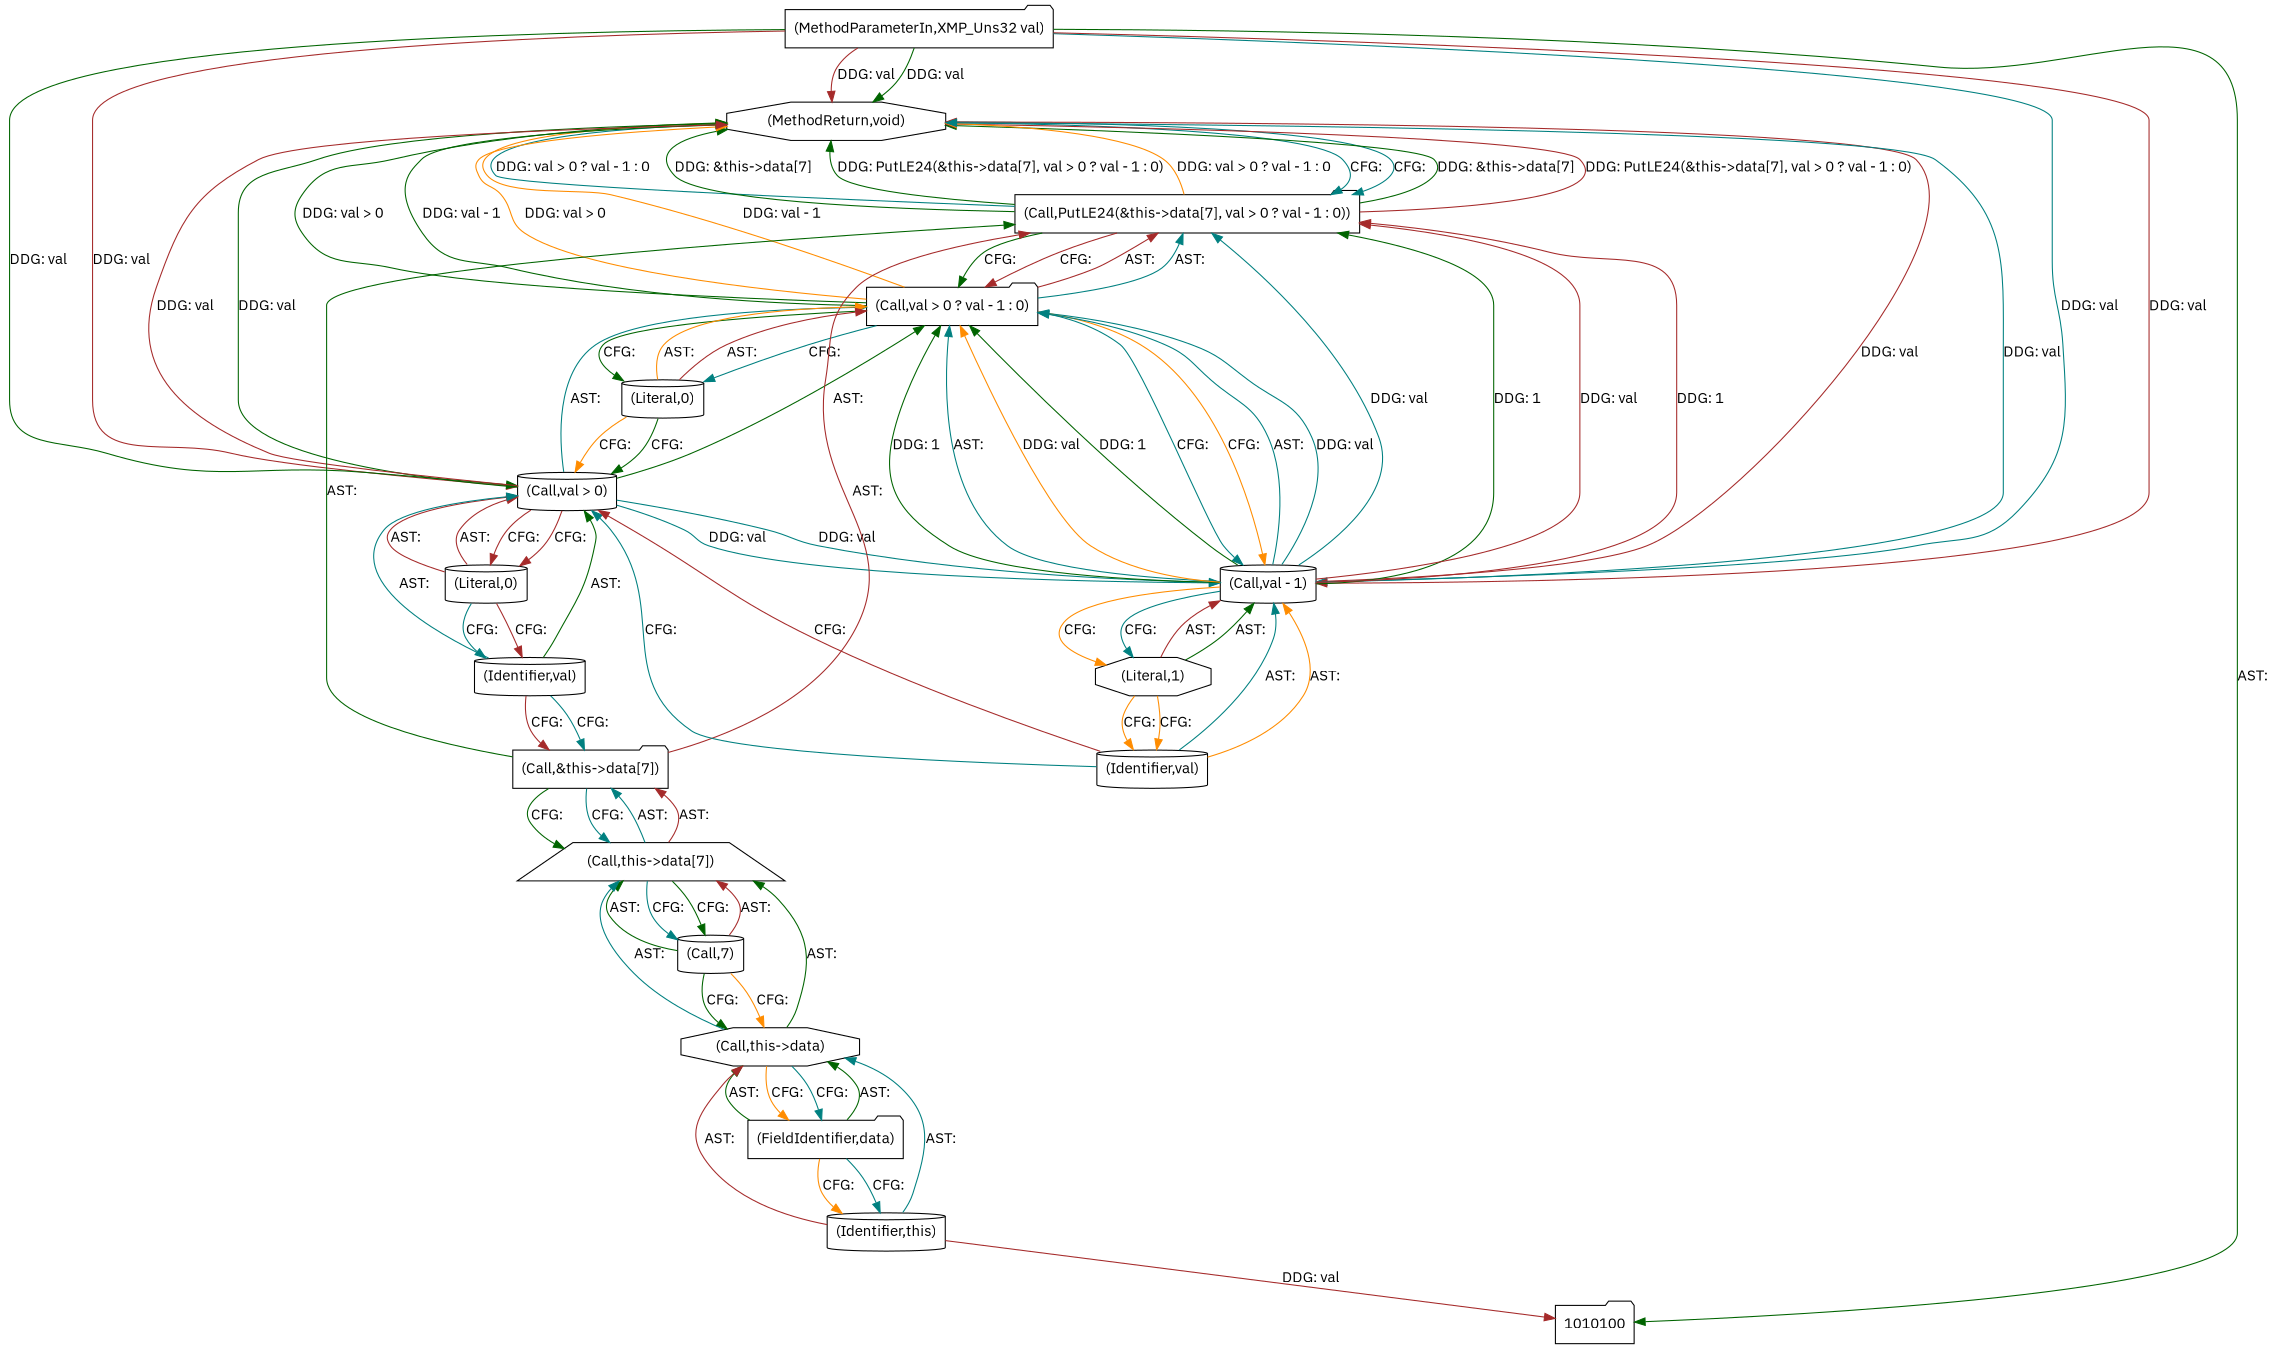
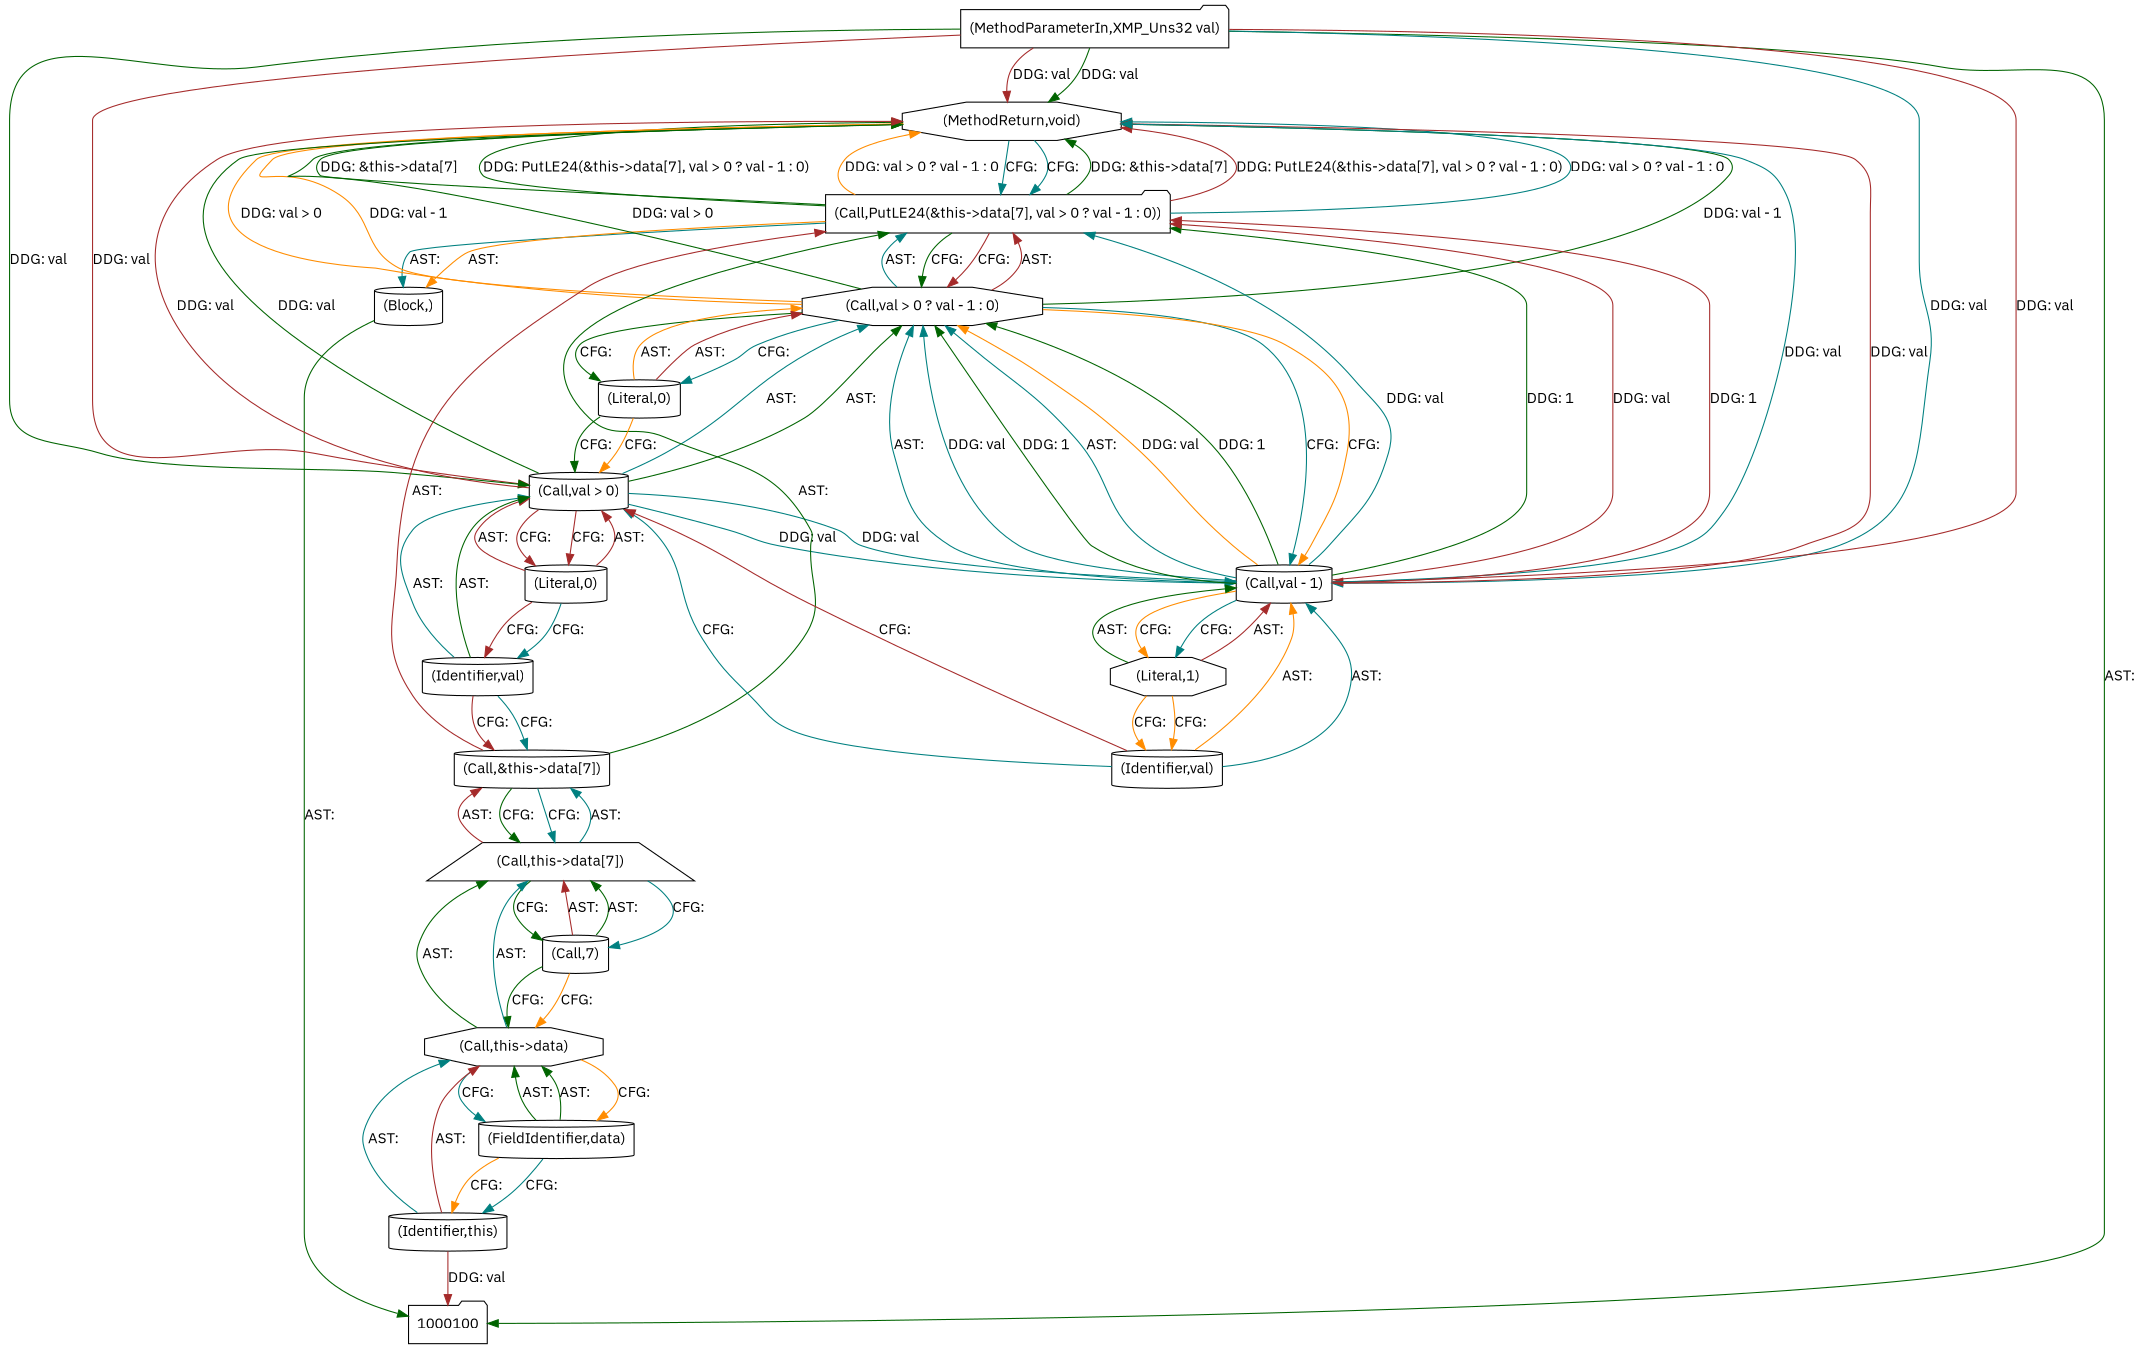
node "(Block,)": added
node "(Call,val > 0 ? val - 1 : 0)": shape folder -> octagon
node "(Call,&this->data[7])": shape folder -> cylinder
node "(FieldIdentifier,data)": shape folder -> cylinder
node "1010100": label "1010100" -> "1000100"
